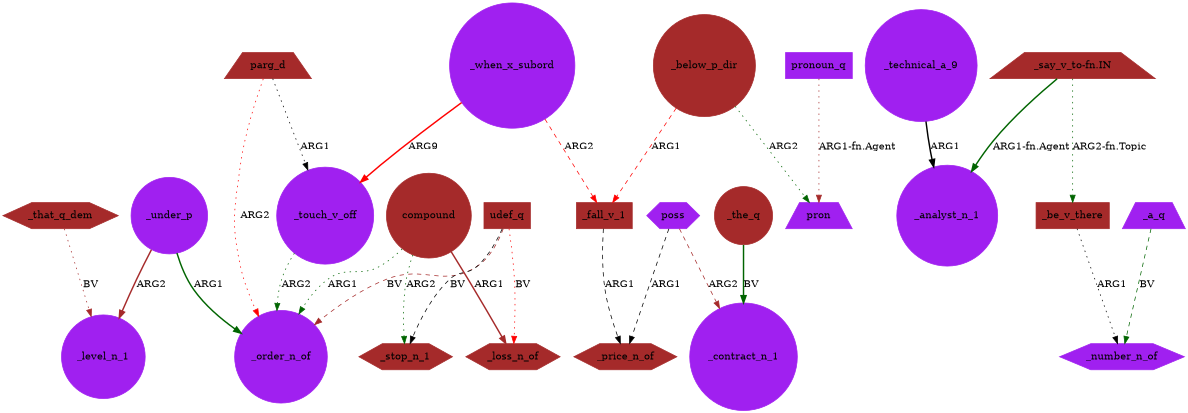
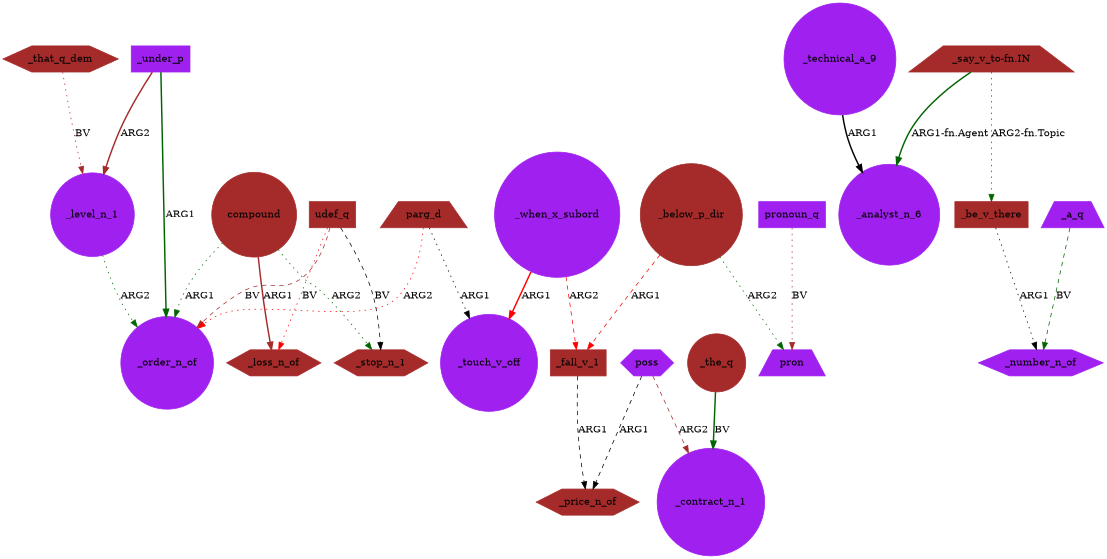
edge "_when_x_subord" -> "_touch_v_off": label "ARG9" -> "ARG1"
edge "pronoun_q" -> "pron": label "ARG1-fn.Agent" -> "BV"
node "_under_p": shape circle -> box
node "_analyst_n_1": label "_analyst_n_1" -> "_analyst_n_6"
edge "_touch_v_off" -> "_order_n_of": now "_level_n_1" -> "_order_n_of"
